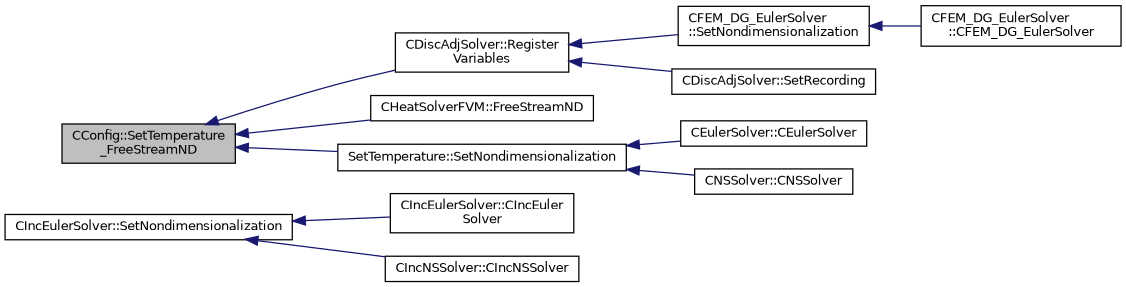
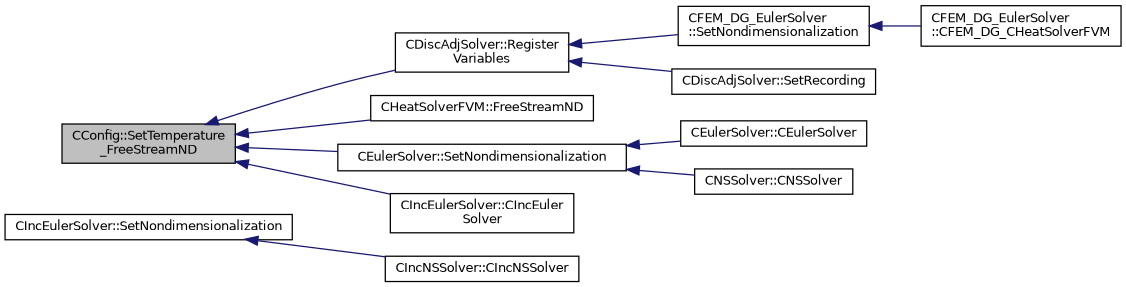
node "CFEM_DG_EulerSolver ::CFEM_DG_EulerSolver": label "CFEM_DG_EulerSolver ::CFEM_DG_EulerSolver" -> "CFEM_DG_EulerSolver ::CFEM_DG_CHeatSolverFVM"
node "SetTemperature::SetNondimensionalization": label "SetTemperature::SetNondimensionalization" -> "CEulerSolver::SetNondimensionalization"
edge "CIncEulerSolver::CIncEuler Solver" -> "CIncEulerSolver::SetNondimensionalization": now "CIncEulerSolver::CIncEuler Solver" -> "CConfig::SetTemperature _FreeStreamND"
